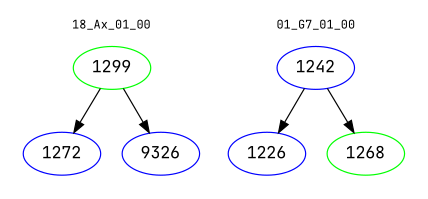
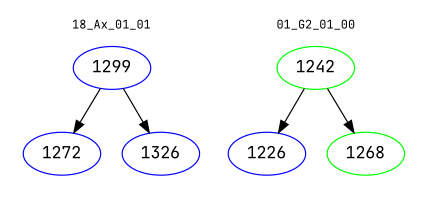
cluster "18_Ax_01_00": label "18_Ax_01_00" -> "18_Ax_01_01"
cluster "01_G7_01_00": label "01_G7_01_00" -> "01_G2_01_00"
node "1299": color green -> blue
node "1242": color blue -> green
node "9326": label "9326" -> "1326"
